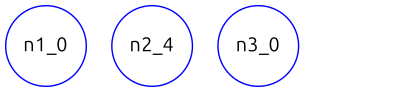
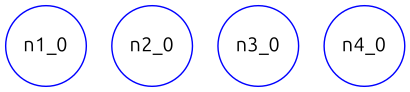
node "n2_4": label "n2_4" -> "n2_0"
node "n4_0": added
